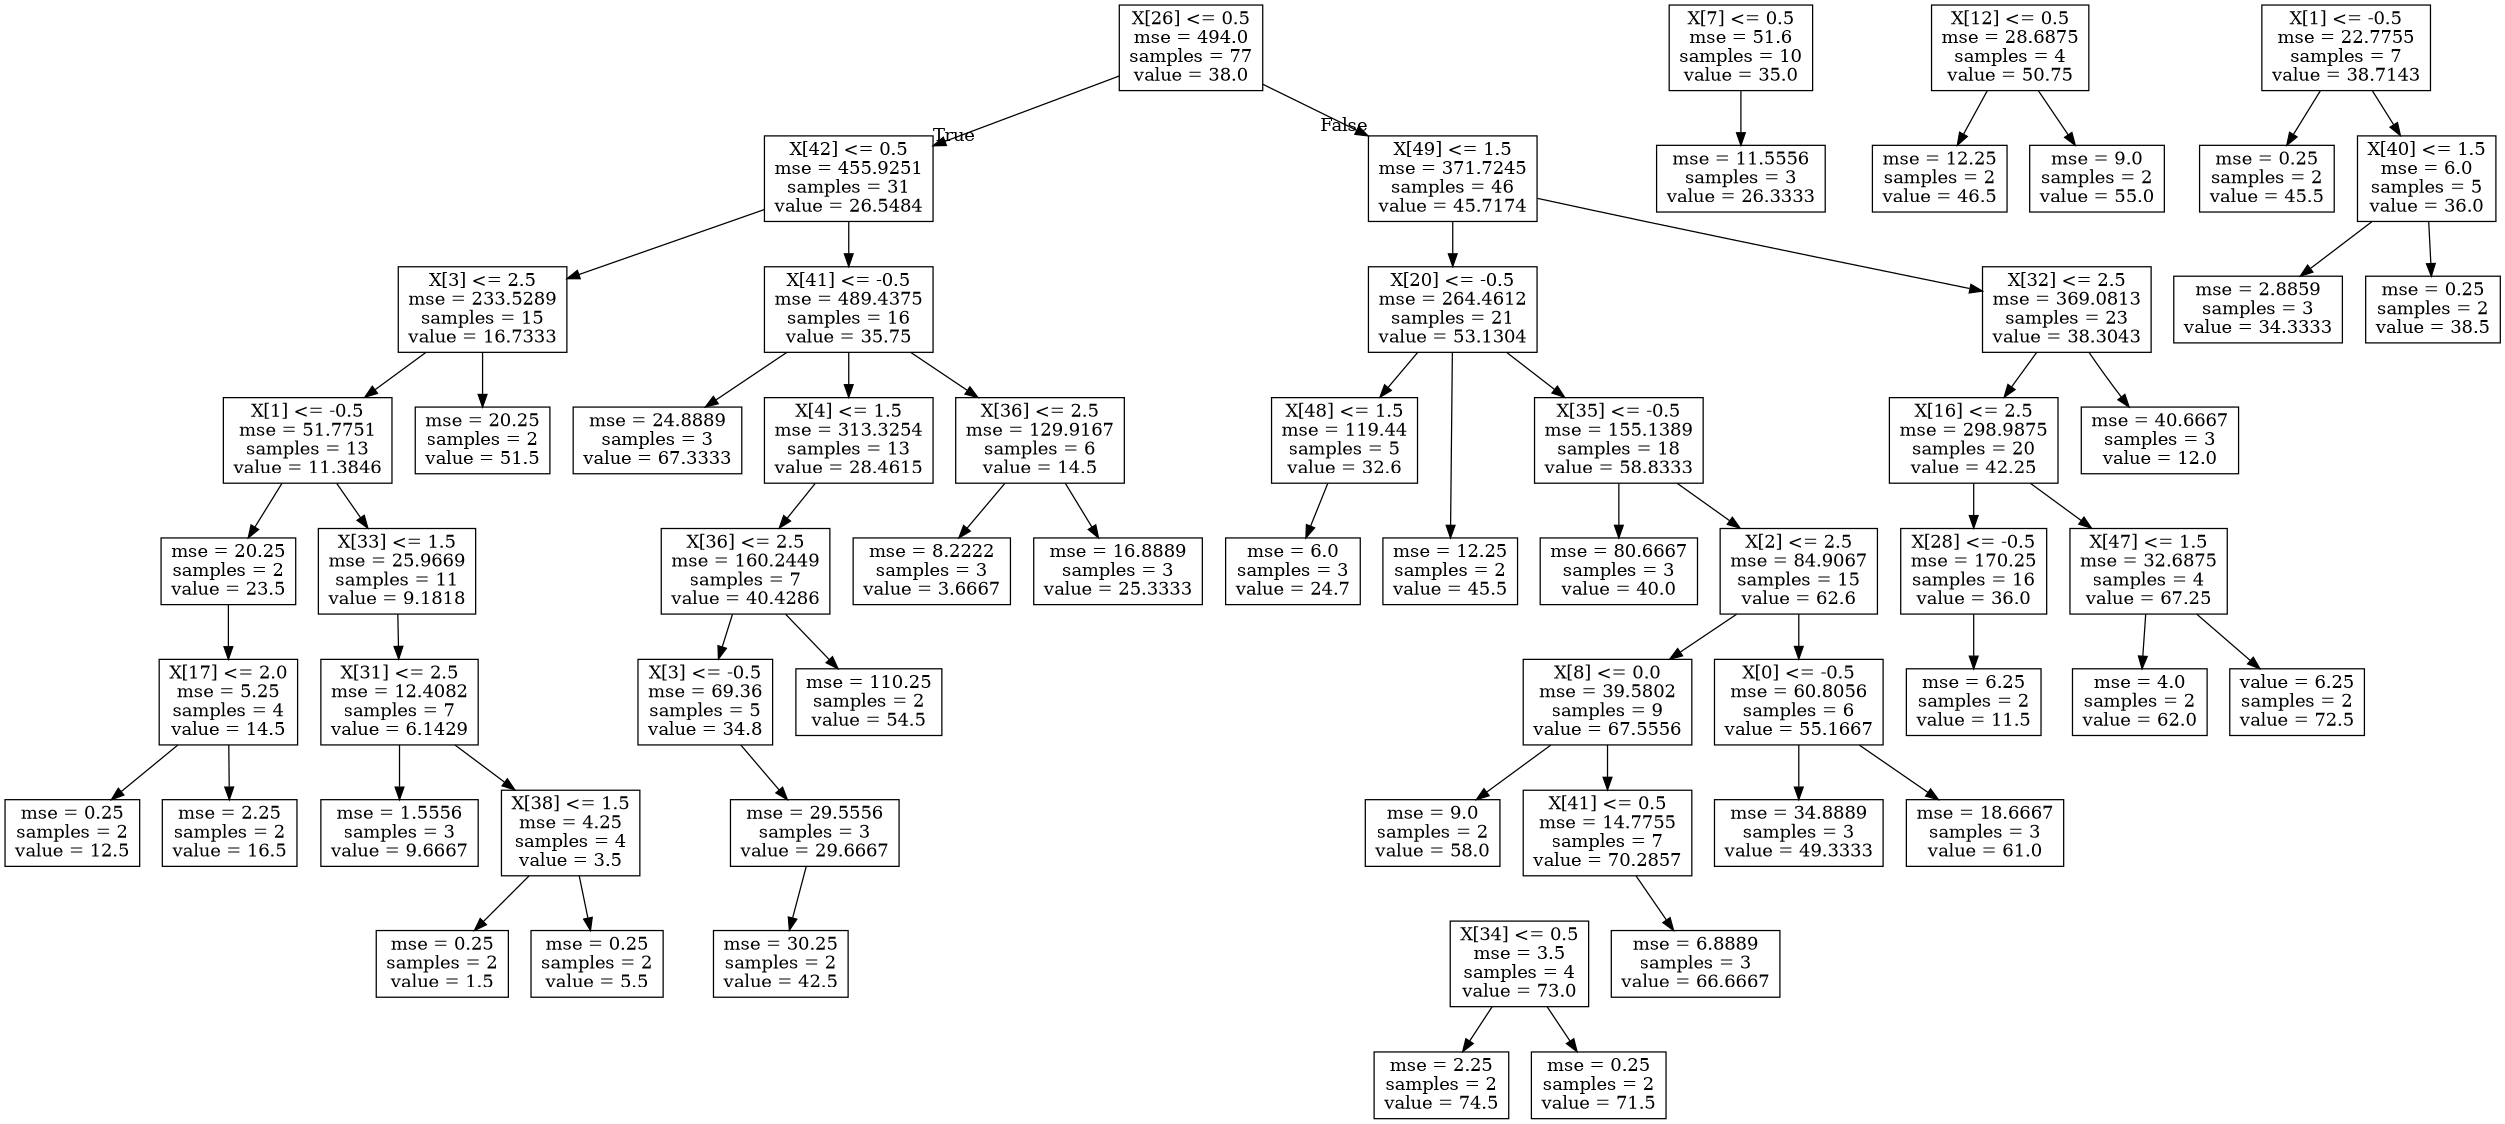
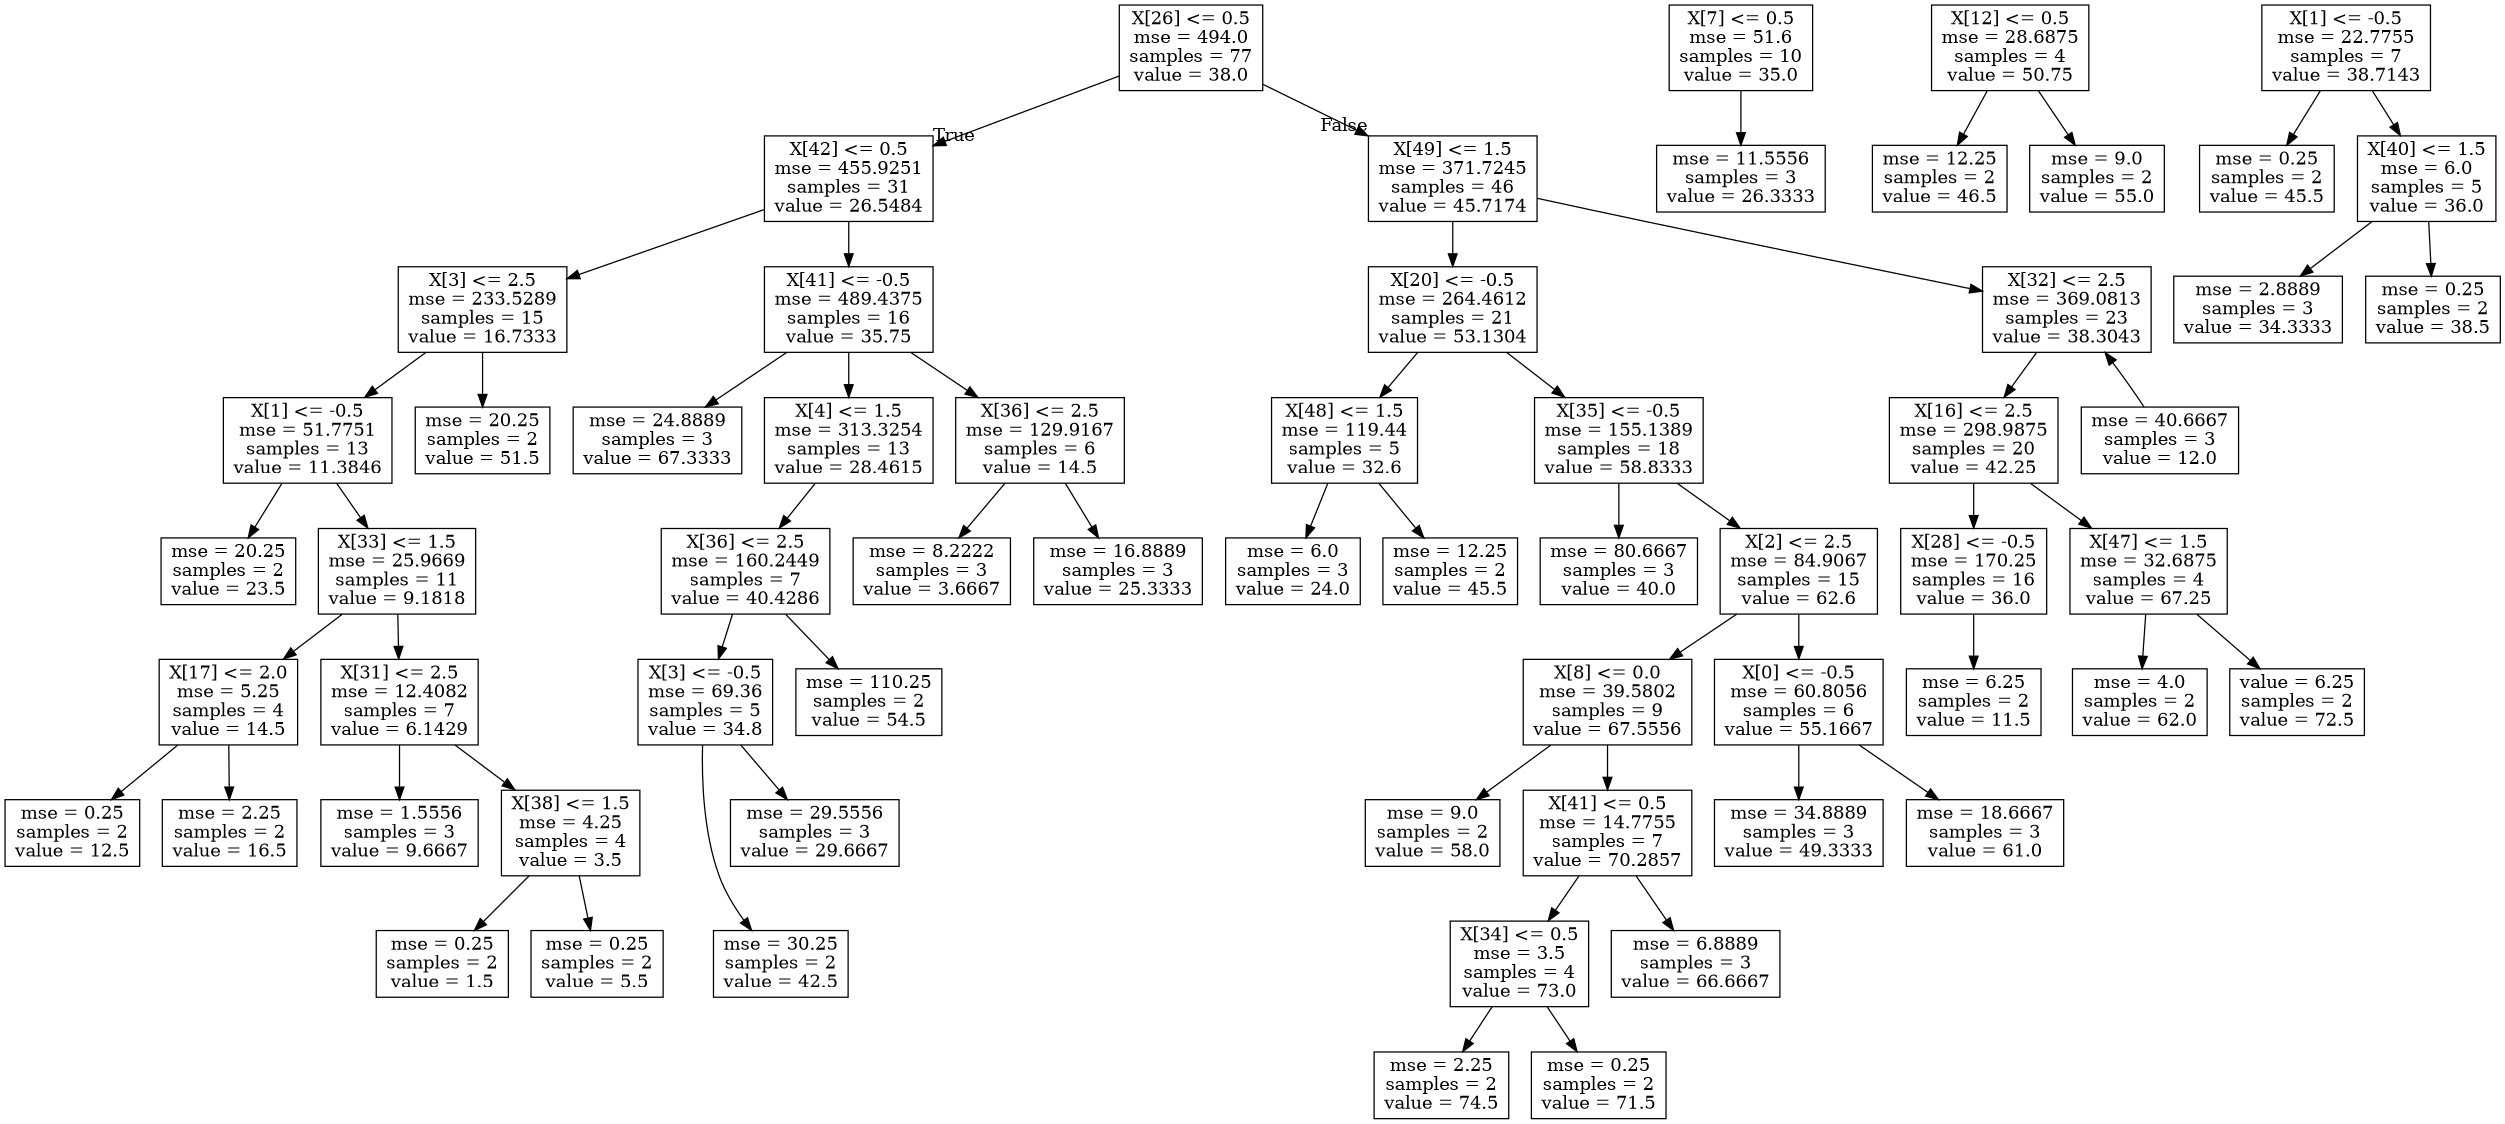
node "mse = 2.8859 samples = 3 value = 34.3333": label "mse = 2.8859 samples = 3 value = 34.3333" -> "mse = 2.8889 samples = 3 value = 34.3333"
edge "X[32] <= 2.5 mse = 369.0813 samples = 23 value = 38.3043" -> "mse = 40.6667 samples = 3 value = 12.0": reversed
edge "X[20] <= -0.5 mse = 264.4612 samples = 21 value = 53.1304" -> "mse = 12.25 samples = 2 value = 45.5": now "X[48] <= 1.5 mse = 119.44 samples = 5 value = 32.6" -> "mse = 12.25 samples = 2 value = 45.5"
node "mse = 6.0 samples = 3 value = 24.7": label "mse = 6.0 samples = 3 value = 24.7" -> "mse = 6.0 samples = 3 value = 24.0"
edge "mse = 20.25 samples = 2 value = 23.5" -> "X[17] <= 2.0 mse = 5.25 samples = 4 value = 14.5": now "X[33] <= 1.5 mse = 25.9669 samples = 11 value = 9.1818" -> "X[17] <= 2.0 mse = 5.25 samples = 4 value = 14.5"
edge "mse = 29.5556 samples = 3 value = 29.6667" -> "mse = 30.25 samples = 2 value = 42.5": now "X[3] <= -0.5 mse = 69.36 samples = 5 value = 34.8" -> "mse = 30.25 samples = 2 value = 42.5"
edge "X[41] <= 0.5 mse = 14.7755 samples = 7 value = 70.2857" -> "X[34] <= 0.5 mse = 3.5 samples = 4 value = 73.0": added
